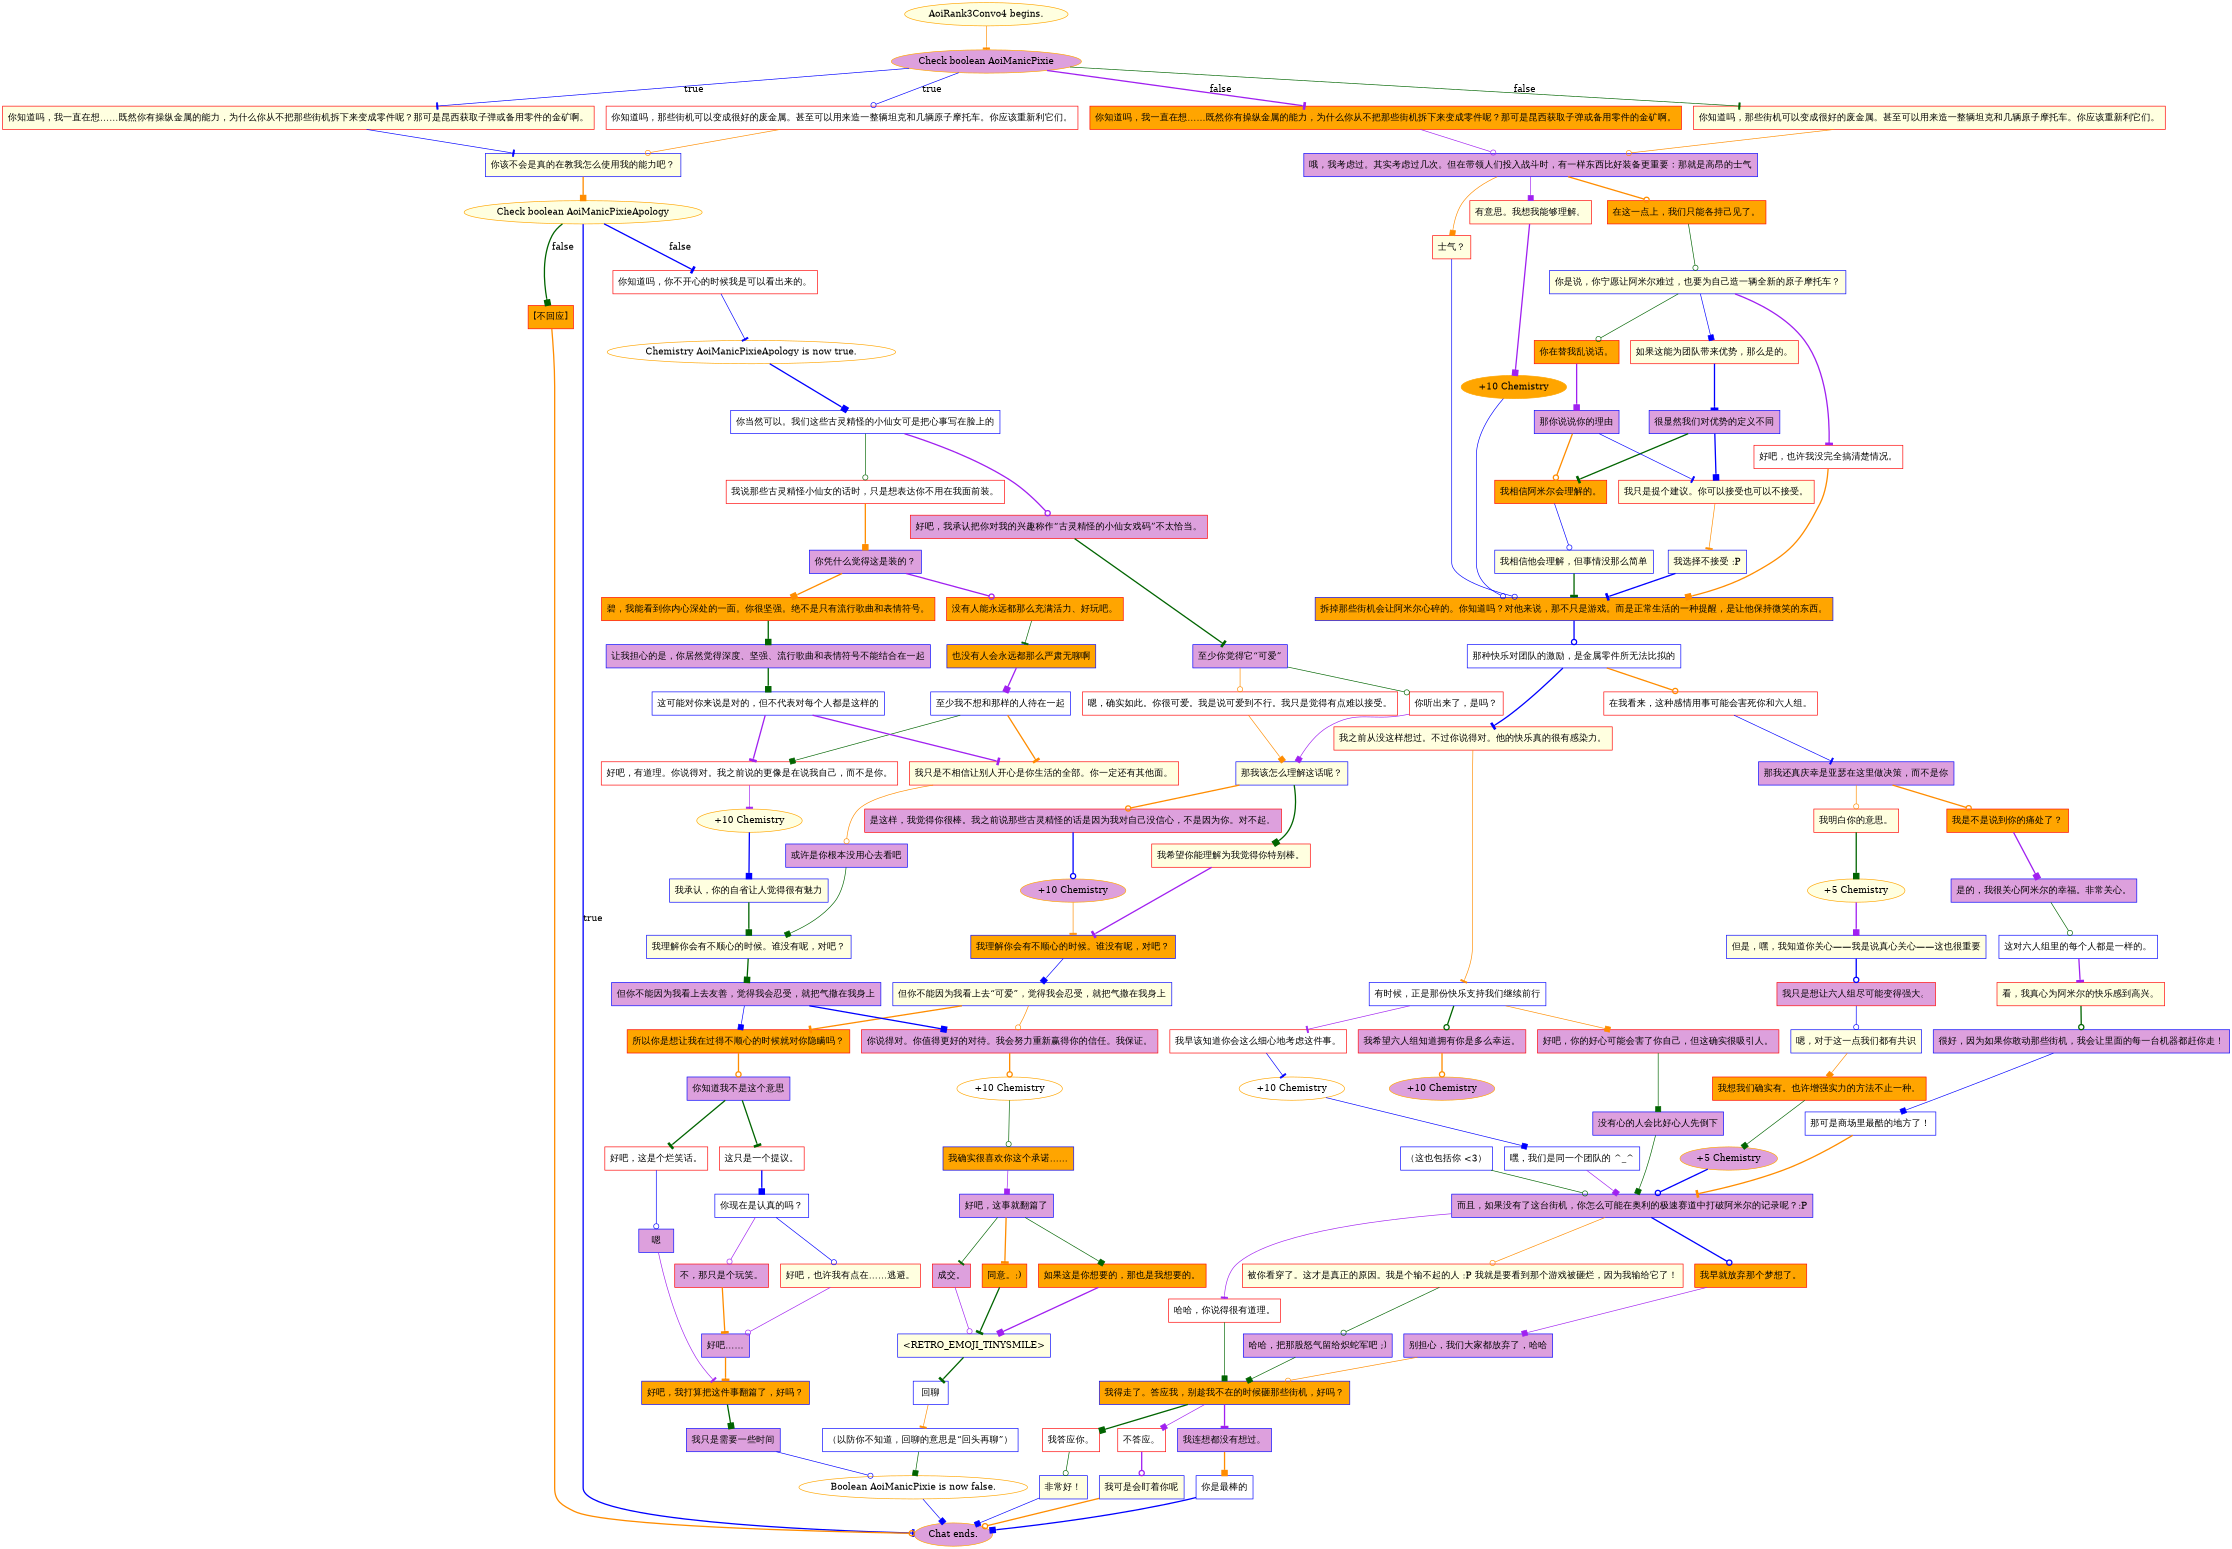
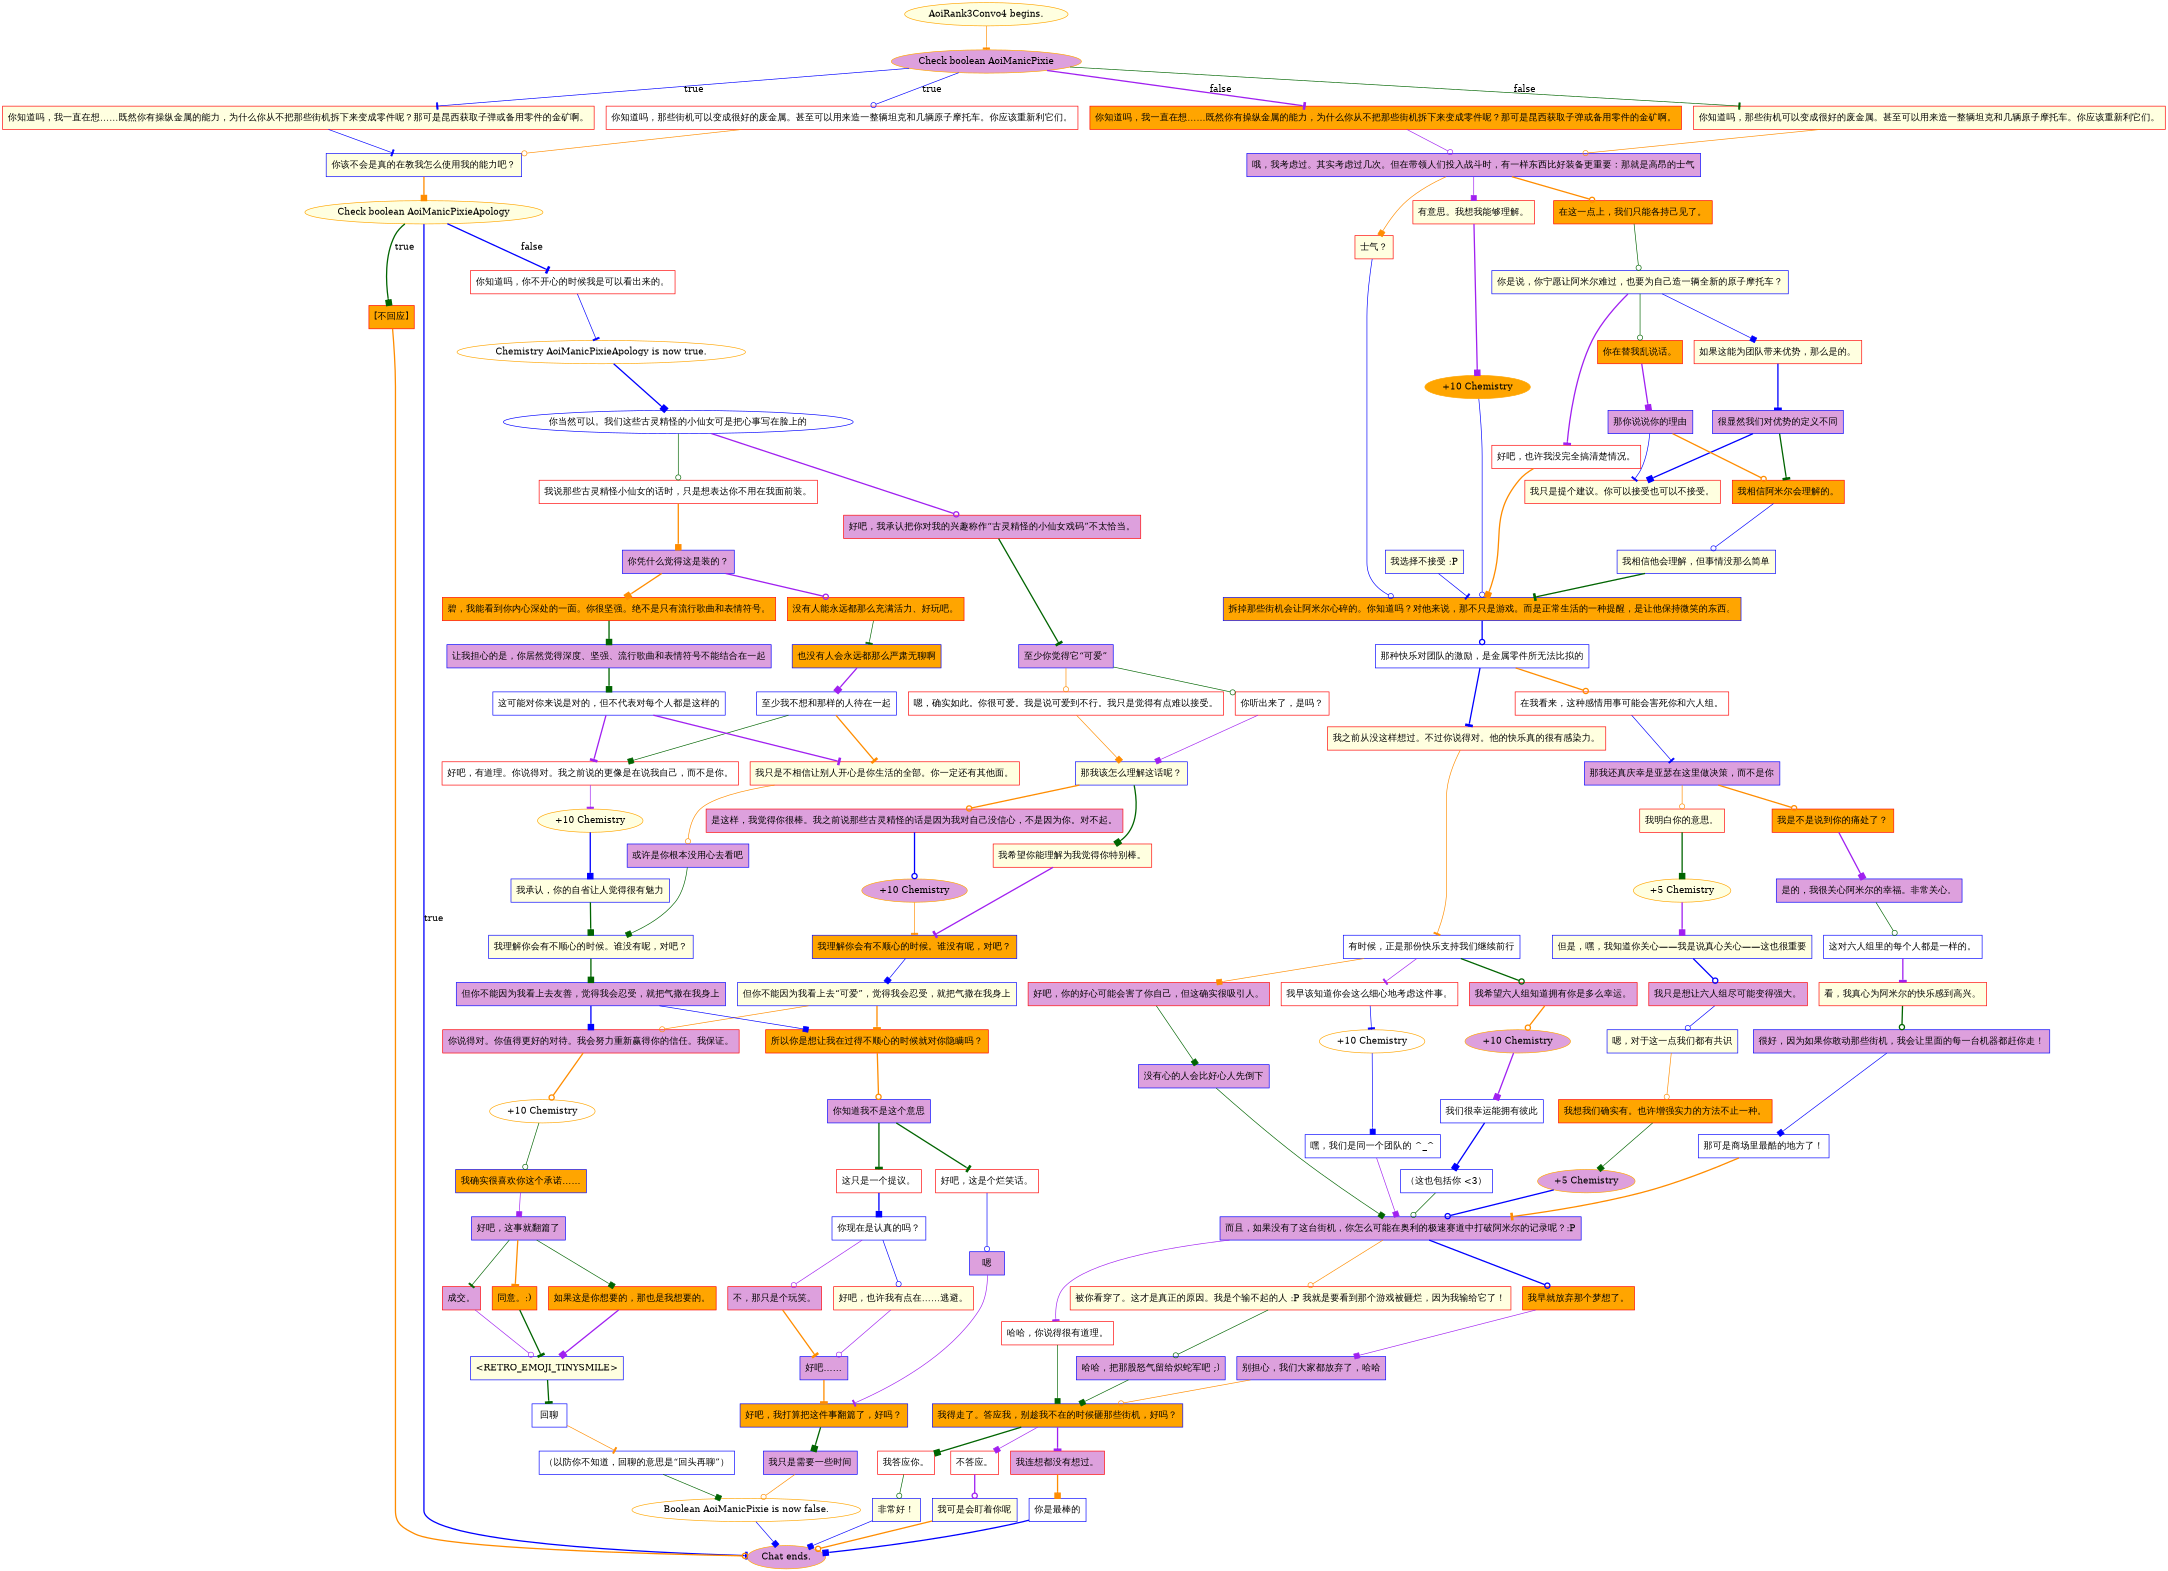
edge "Check boolean AoiManicPixieApology" -> "[不回应]": label "false" -> "true"
node "你当然可以。我们这些古灵精怪的小仙女可是把心事写在脸上的": shape box -> ellipse
edge "我只是提个建议。你可以接受也可以不接受。" -> "我选择不接受 :P": removed
edge "我选择不接受 :P" -> "拆掉那些街机会让阿米尔心碎的。你知道吗？对他来说，那不只是游戏。而是正常生活的一种提醒，是让他保持微笑的东西。": style bold -> solid
edge "嗯，对于这一点我们都有共识" -> "我想我们确实有。也许增强实力的方法不止一种。": arrowhead box -> odot
node "我们很幸运能拥有彼此": added
node "我连想都没有想过。": color blue -> red
edge "我只是需要一些时间" -> "Boolean AoiManicPixie is now false.": color blue -> darkorange
